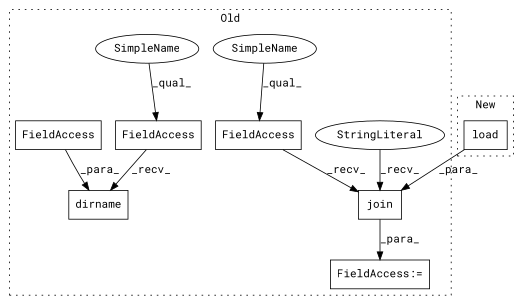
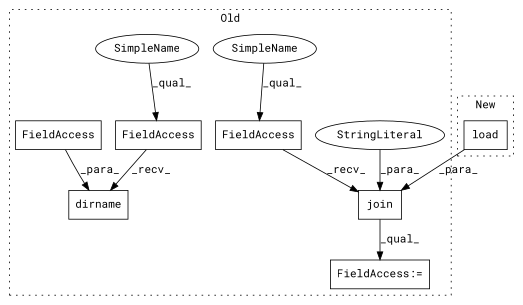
edge "StringLiteral" -> "join": label "_recv_" -> "_para_"
edge "join" -> "FieldAccess:=": label "_para_" -> "_qual_"
